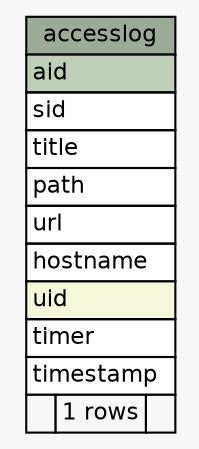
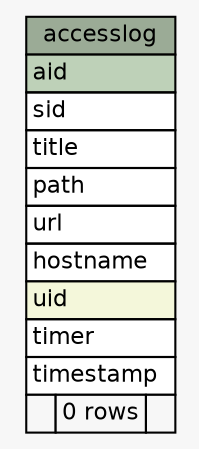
node "accesslog": text "1 rows" -> "0 rows"
